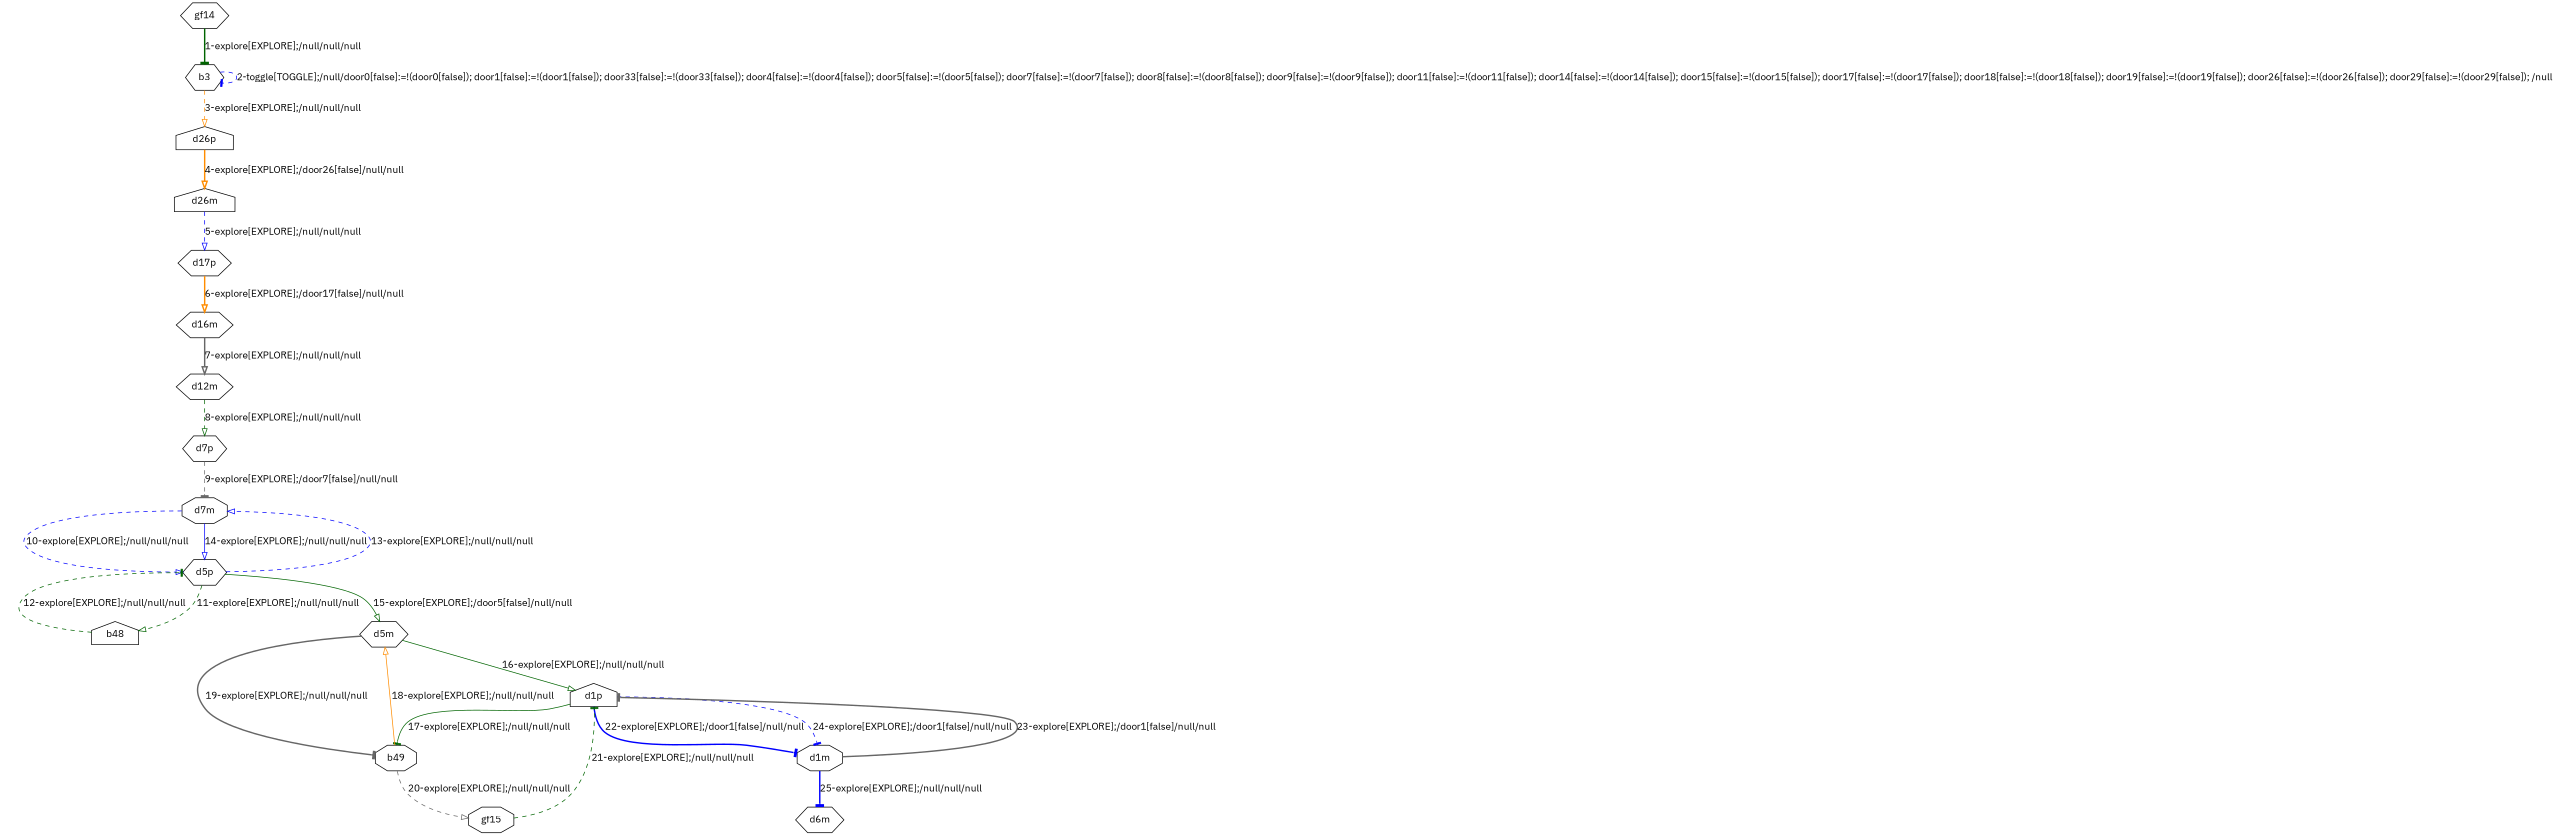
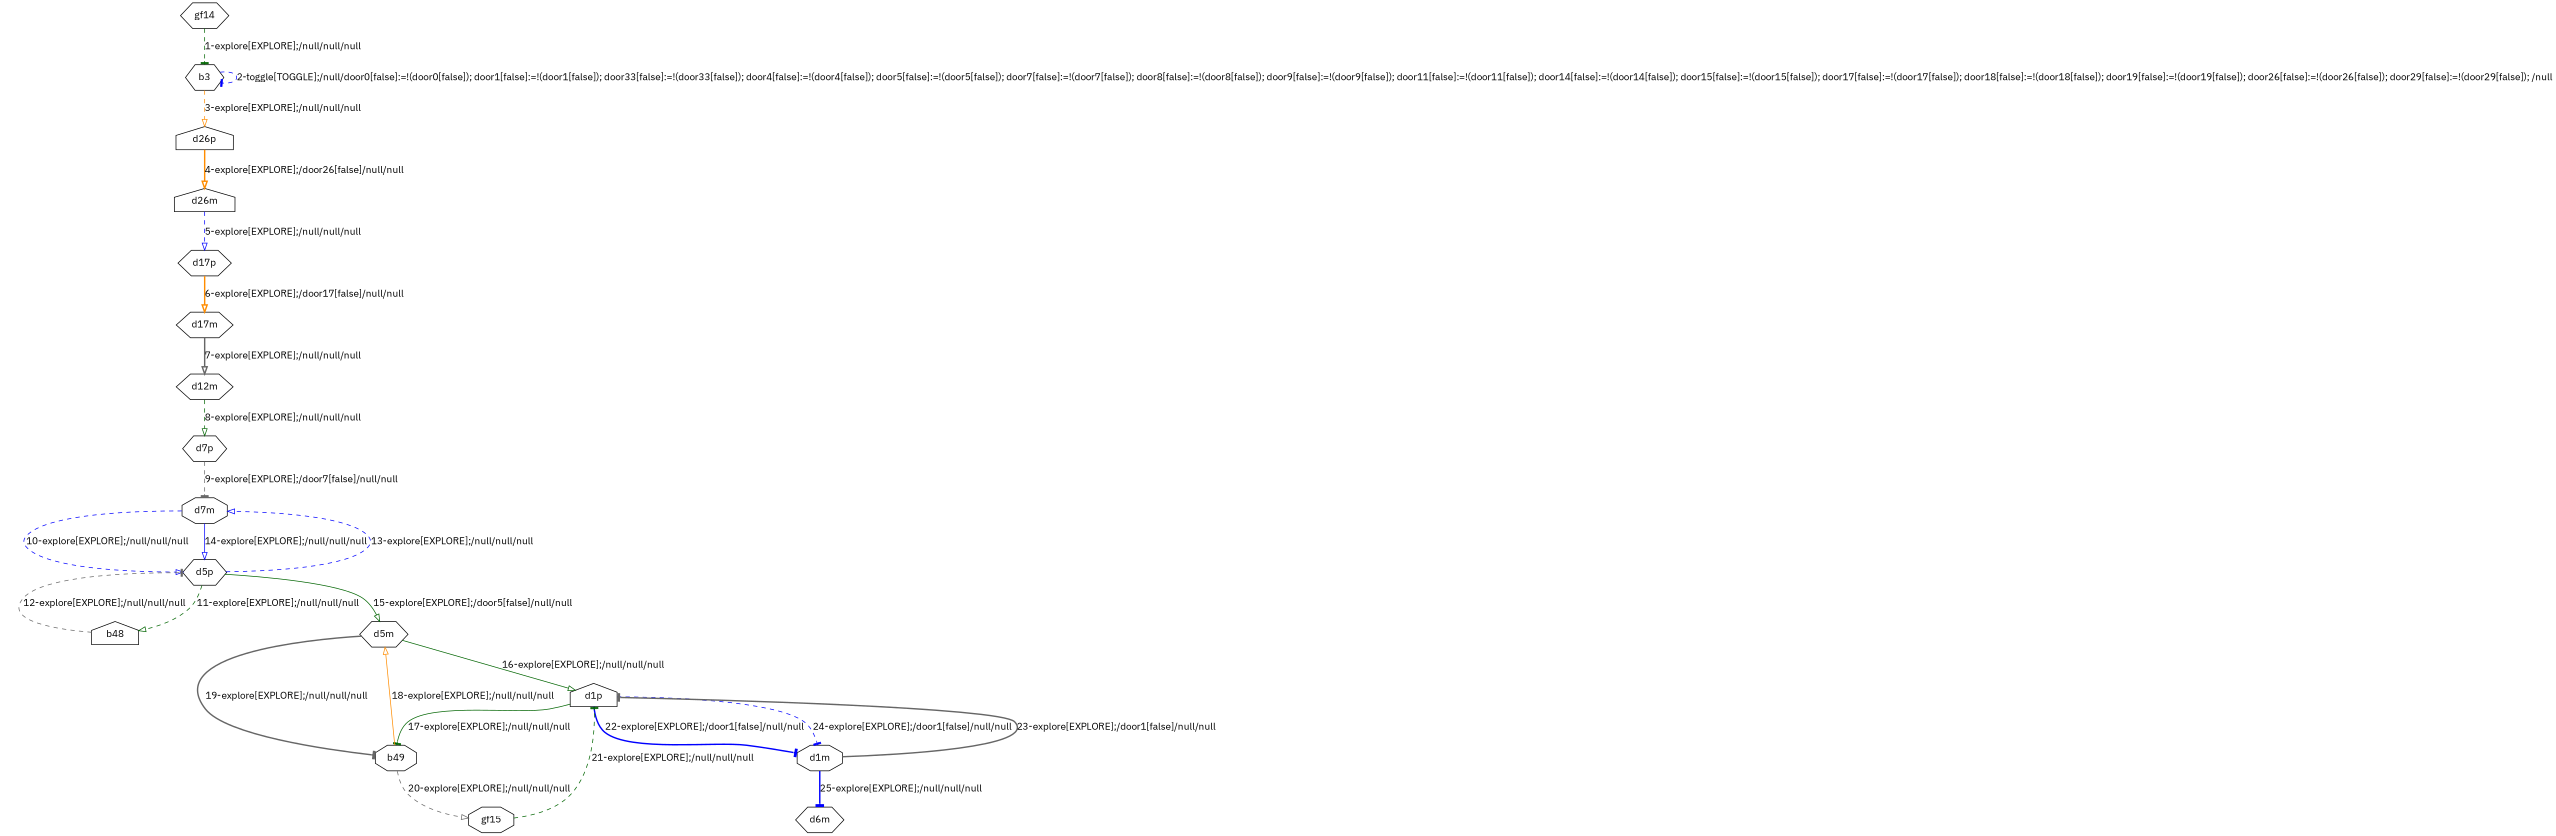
edge "gf14" -> "b3": style bold -> dashed
node "d16m": label "d16m" -> "d17m"
edge "b48" -> "d5p": color darkgreen -> gray40
